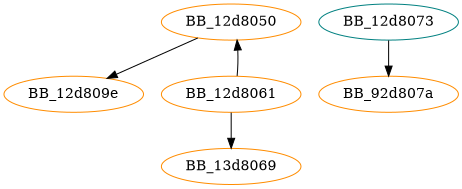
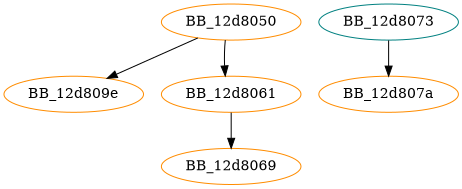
edge "BB_12d8061" -> "BB_12d8050": reversed
node "BB_92d807a": label "BB_92d807a" -> "BB_12d807a"
node "BB_13d8069": label "BB_13d8069" -> "BB_12d8069"
